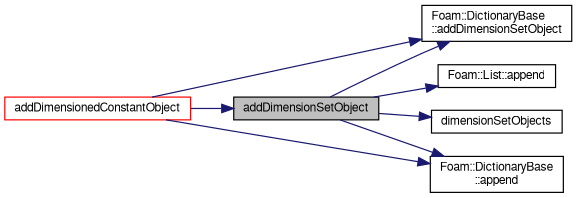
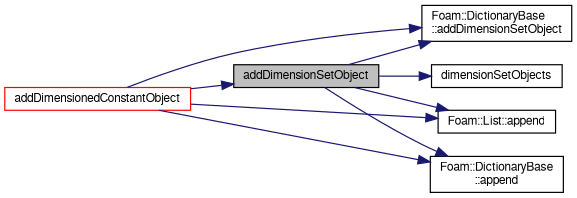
edge "addDimensionedConstantObject" -> "Foam::List::append": added
